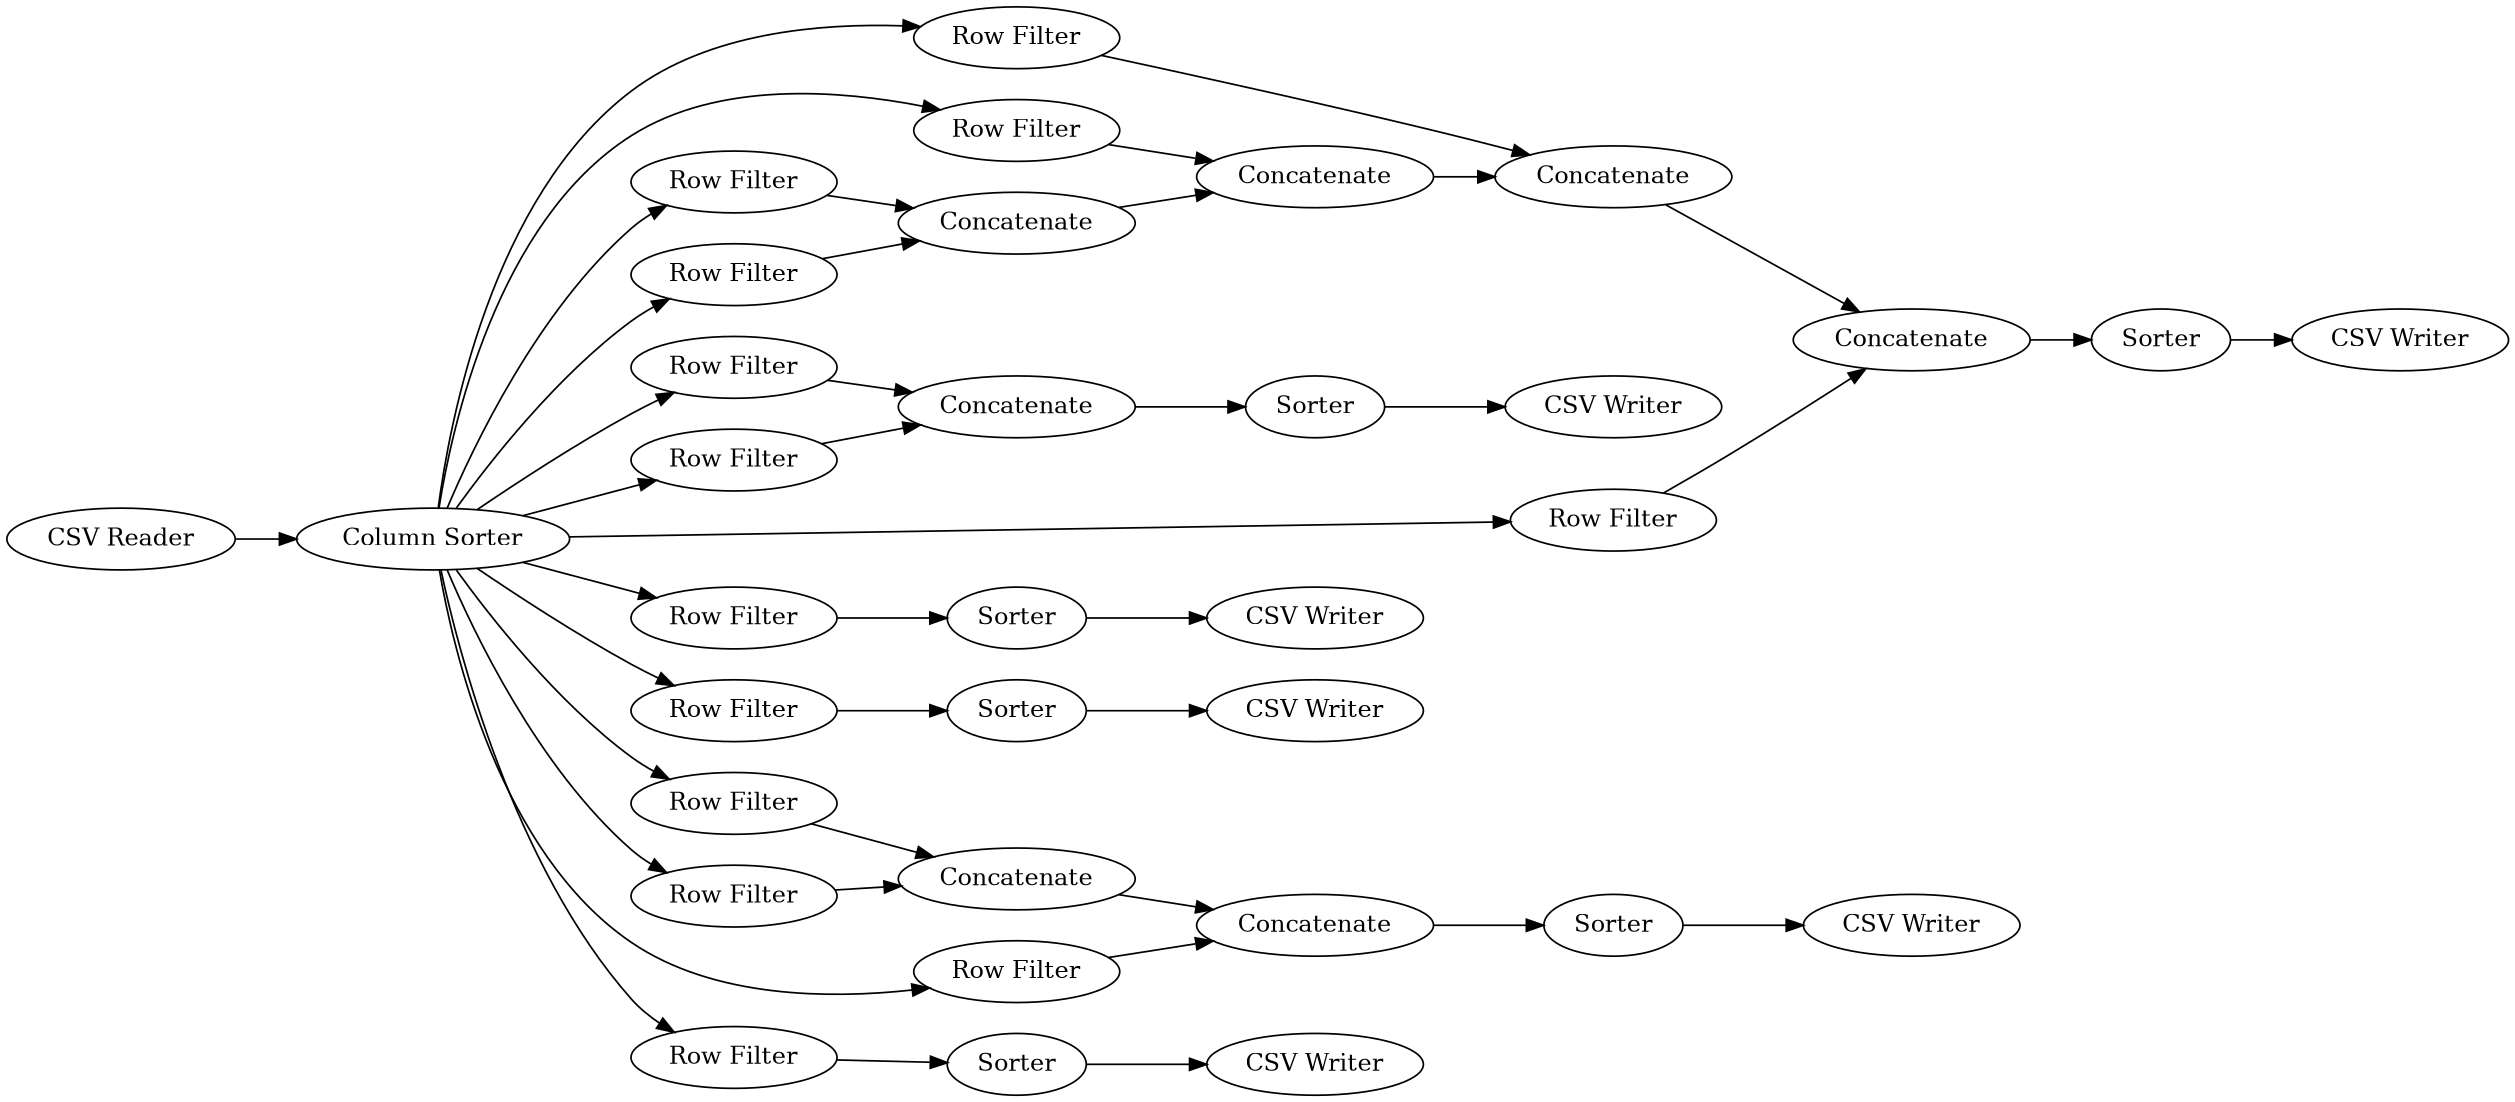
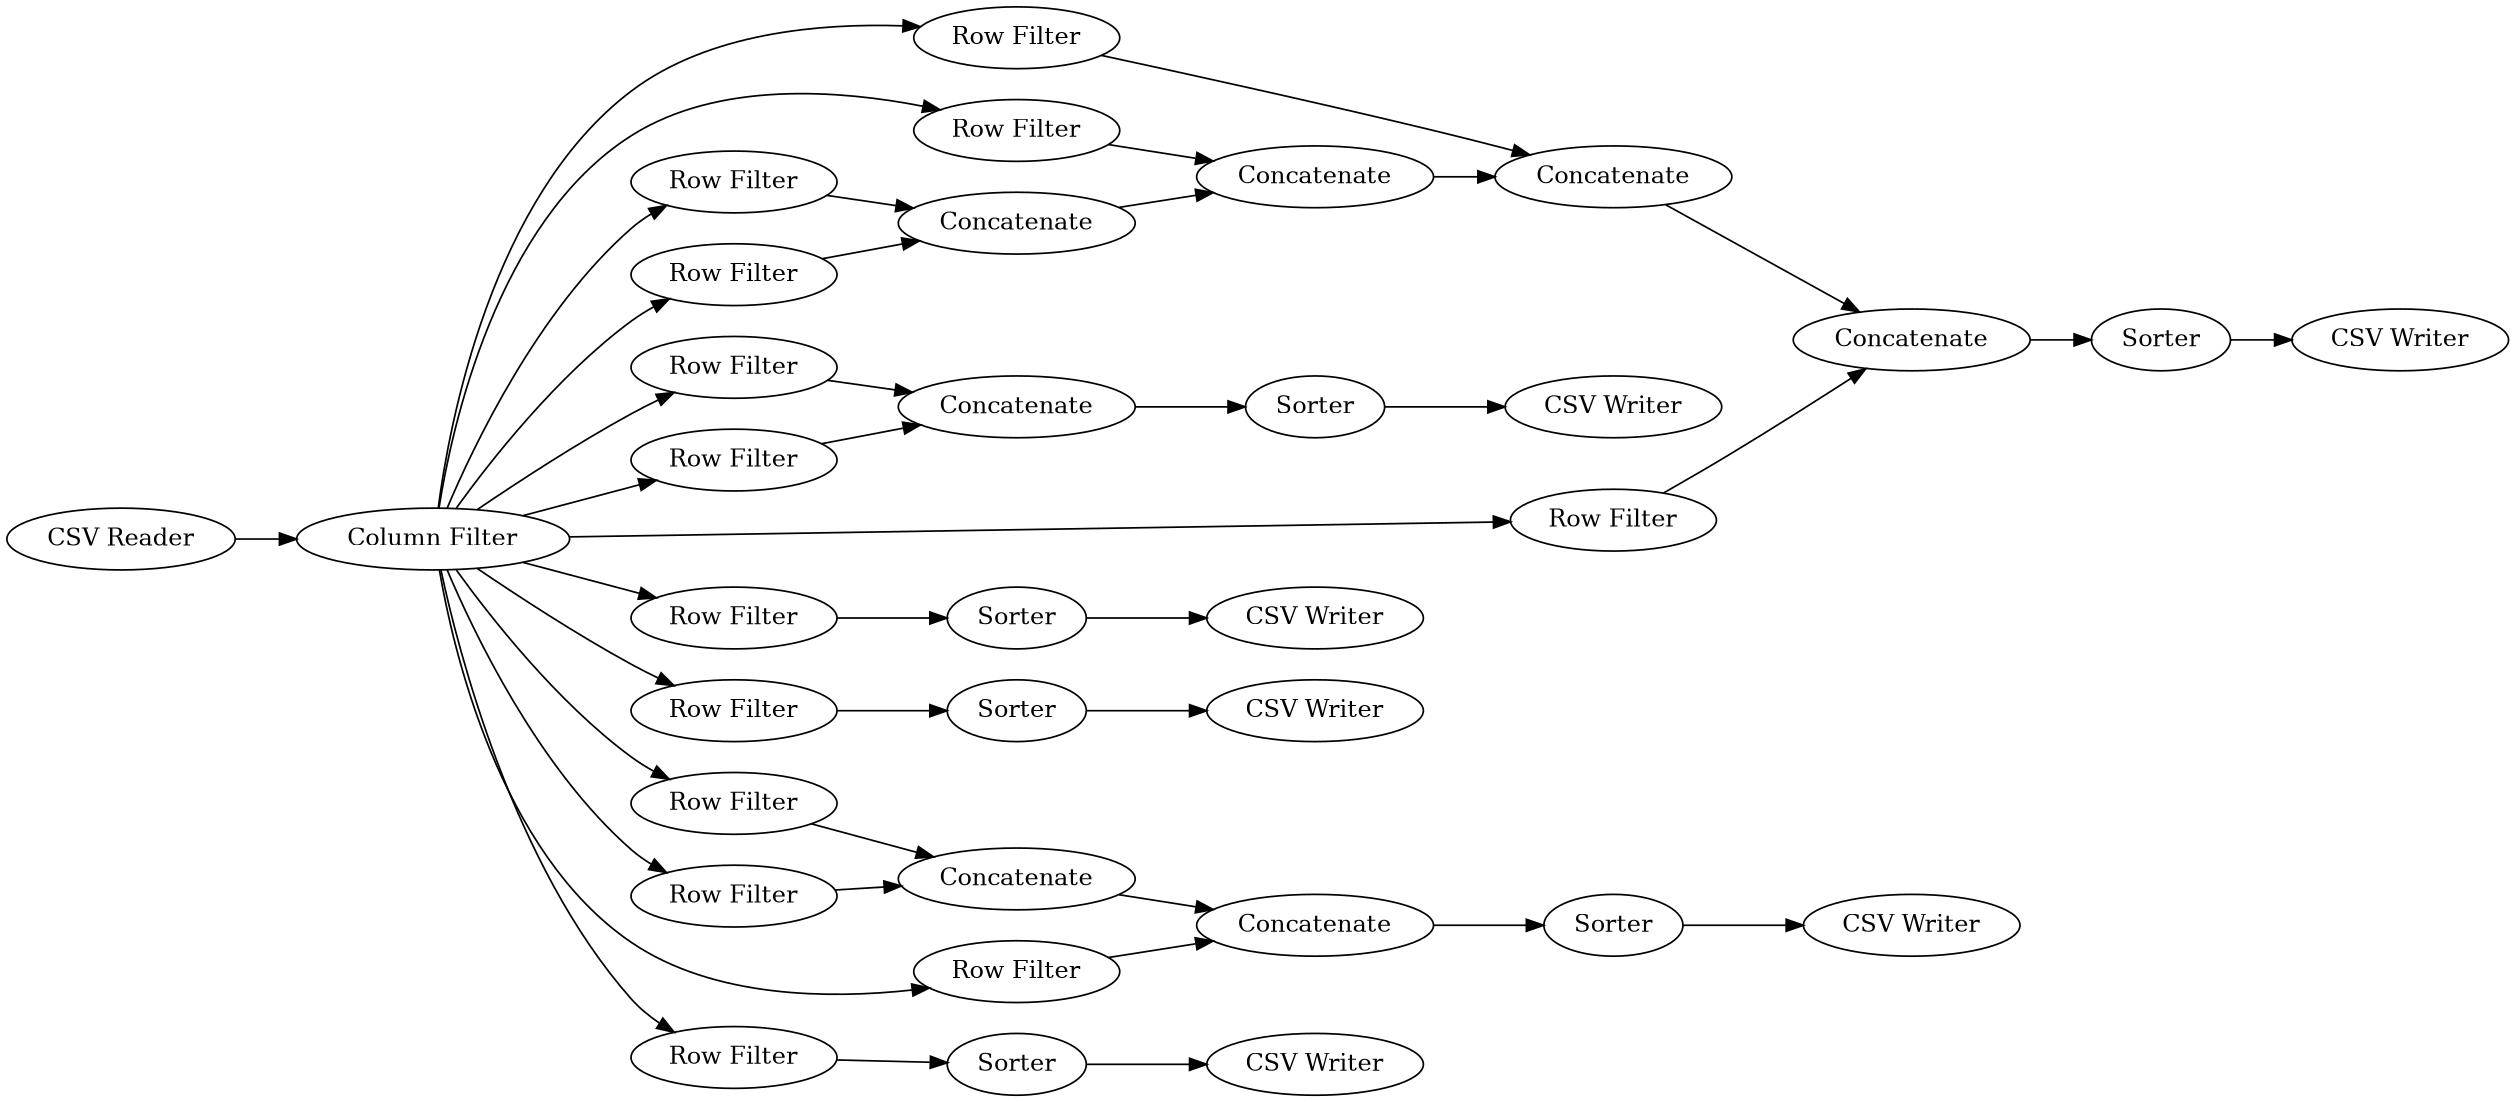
node "Column Sorter": label "Column Sorter" -> "Column Filter"
